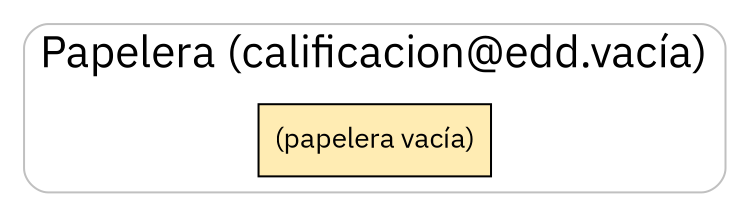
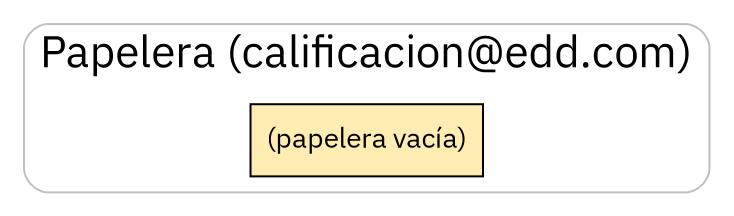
cluster "Papelera (calificacion@edd.vacía)": label "Papelera (calificacion@edd.vacía)" -> "Papelera (calificacion@edd.com)"
